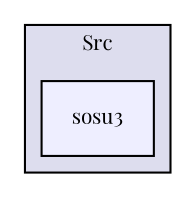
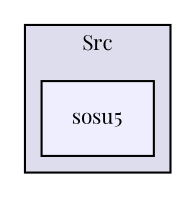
node "sosu3": label "sosu3" -> "sosu5"
